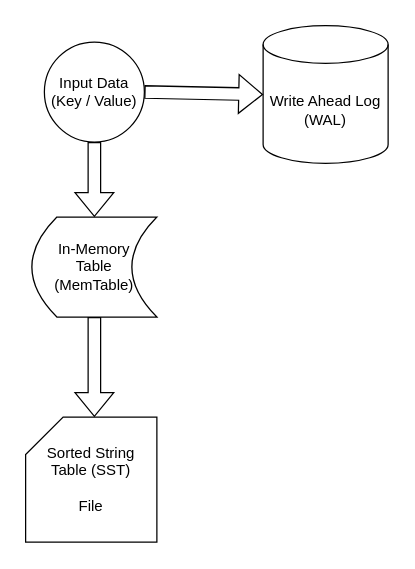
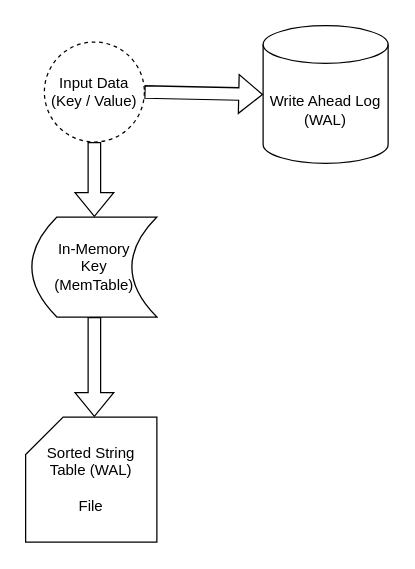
node "Input Data (Key / Value)": style solid -> dashed
node "In-Memory Table (MemTable)": label "In-Memory Table (MemTable)" -> "In-Memory Key (MemTable)"
node "Sorted String Table (SST) File": label "Sorted String Table (SST) File" -> "Sorted String Table (WAL) File"
